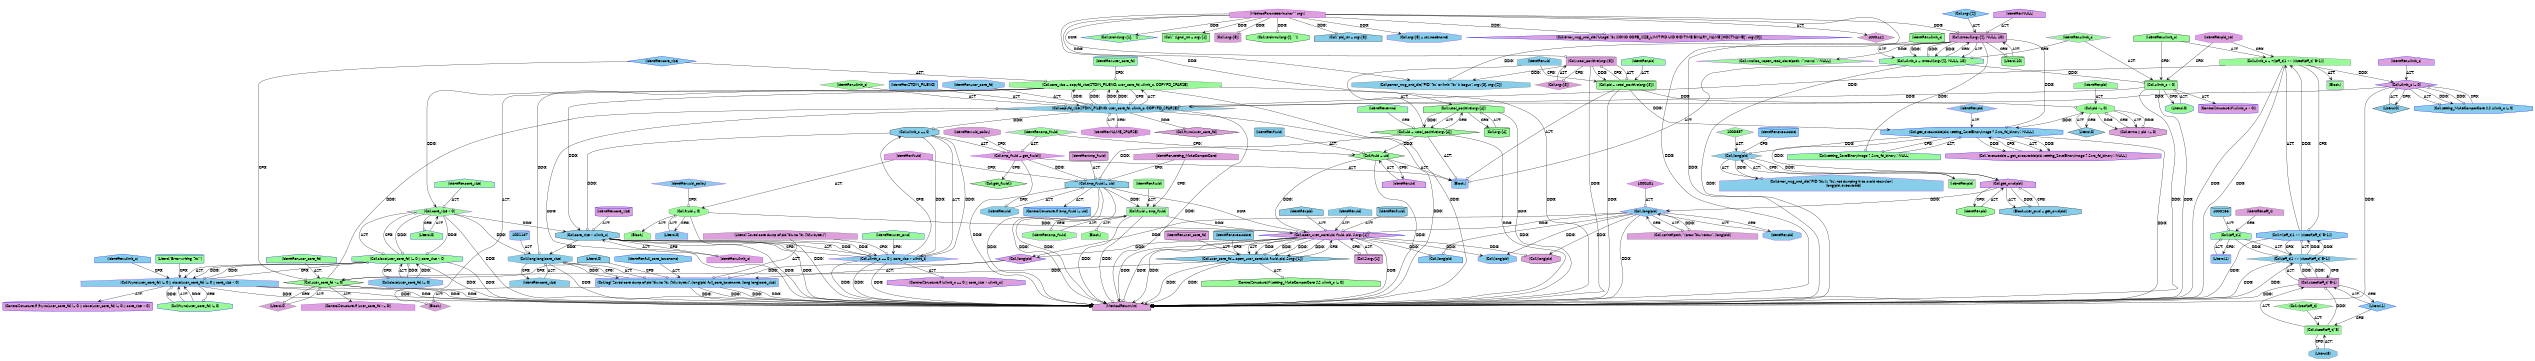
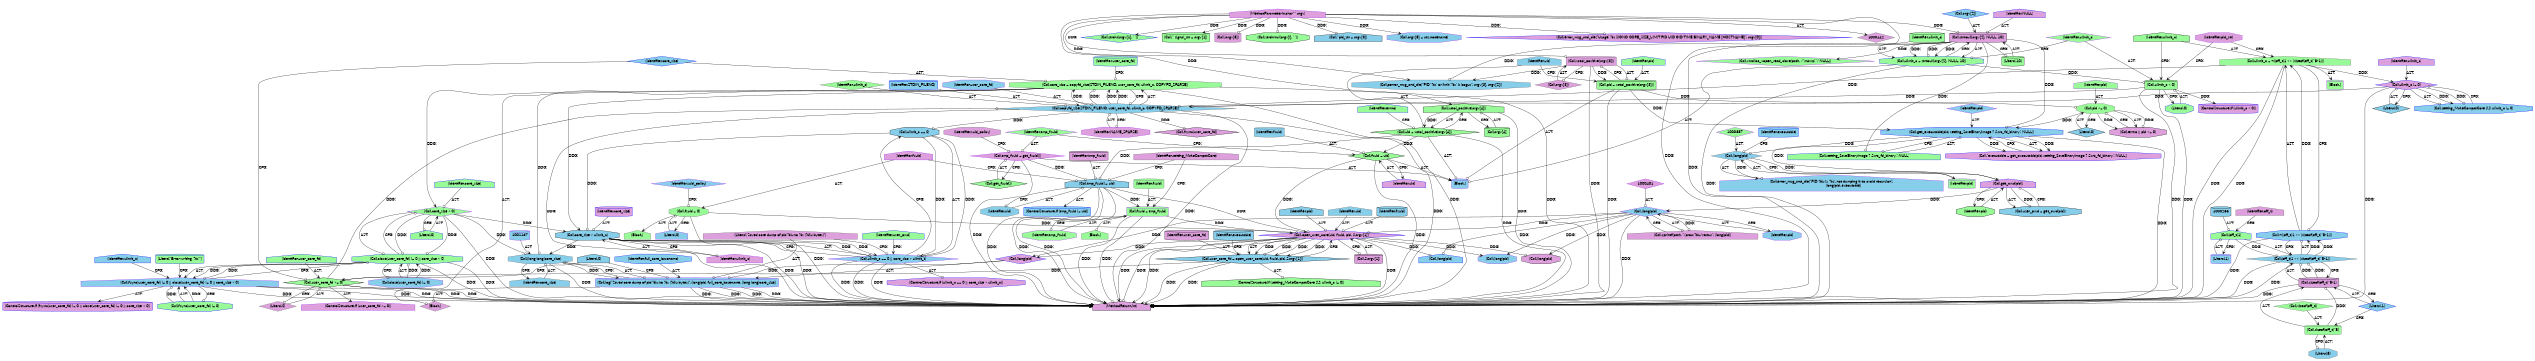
edge "(Call,ulimit_c < 0)" -> "(ControlStructure,if (ulimit_c < 0))": label "AST: " -> "DDG: "
edge "(Call,ulimit_c == 0)" -> "(Call,tmp_fsuid = get_fsuid())": now "(Call,get_fsuid())" -> "(Call,tmp_fsuid = get_fsuid())"
node "(Block,user_pwd = get_cwd(pid))": label "(Block,user_pwd = get_cwd(pid))" -> "(Call,user_pwd = get_cwd(pid))"
